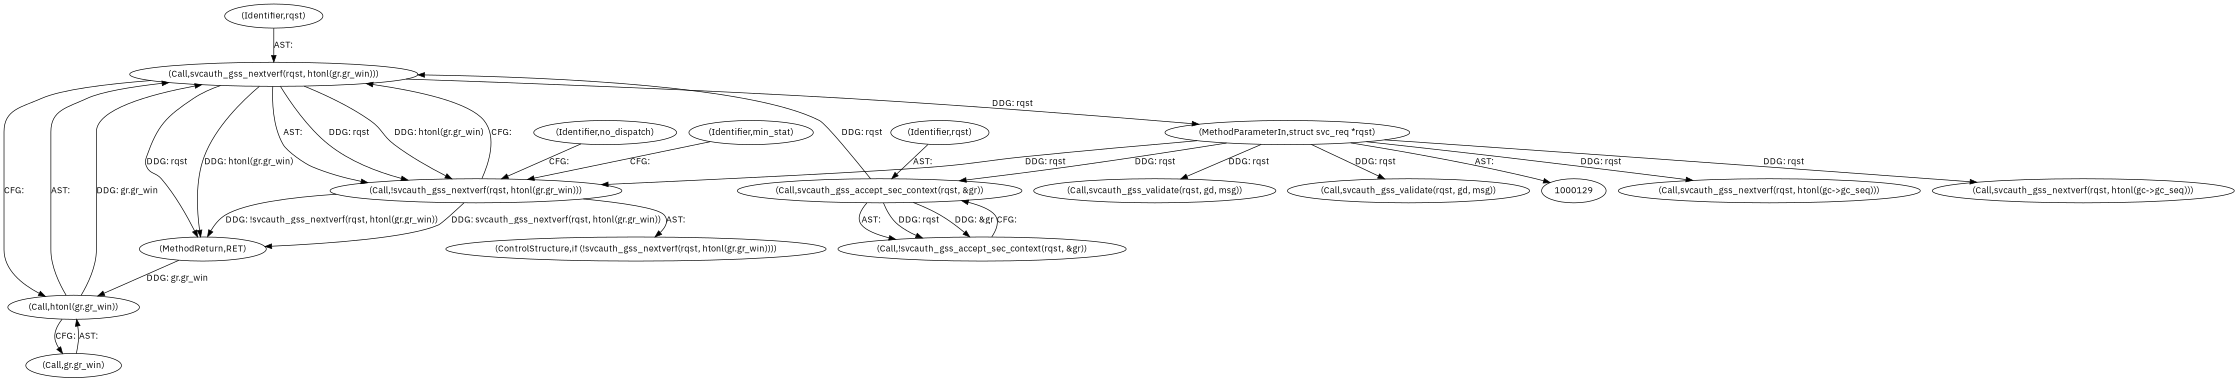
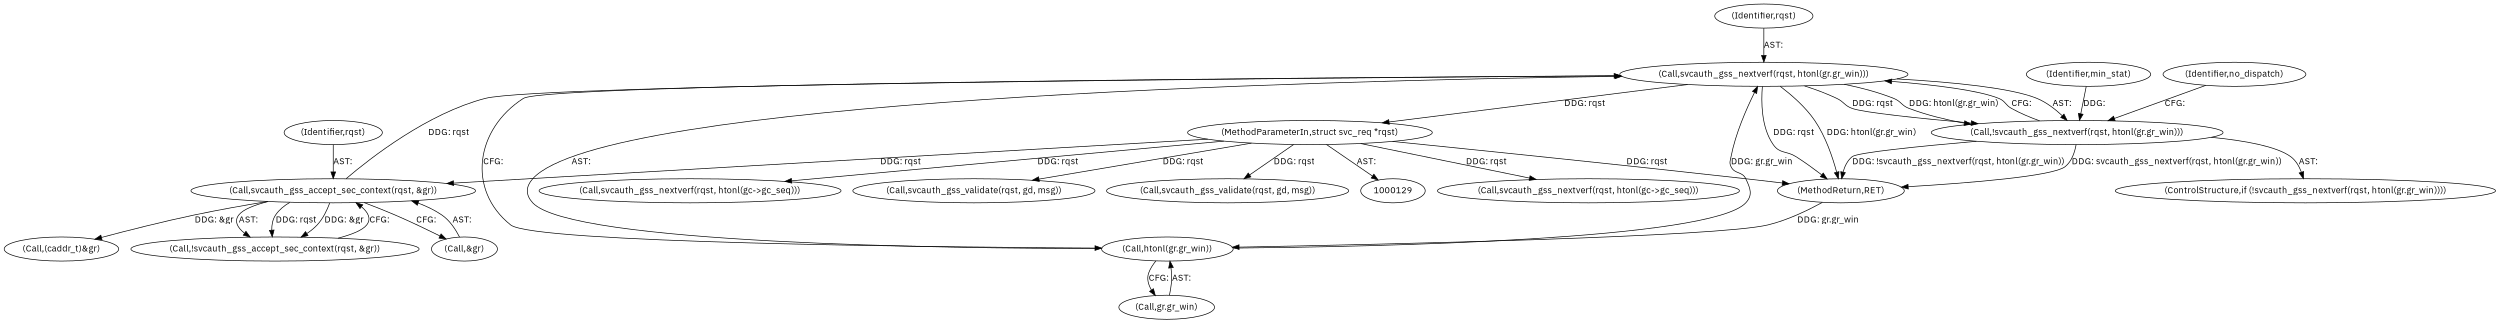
edge "(Identifier,min_stat)" -> "(Call,!svcauth_gss_nextverf(rqst, htonl(gr.gr_win)))": label "CFG: " -> "DDG: "
edge "(MethodParameterIn,struct svc_req *rqst)" -> "(Call,!svcauth_gss_nextverf(rqst, htonl(gr.gr_win)))": now "(MethodParameterIn,struct svc_req *rqst)" -> "(MethodReturn,RET)"
node "(Call,(caddr_t)&gr)": added
node "(Call,&gr)": added
